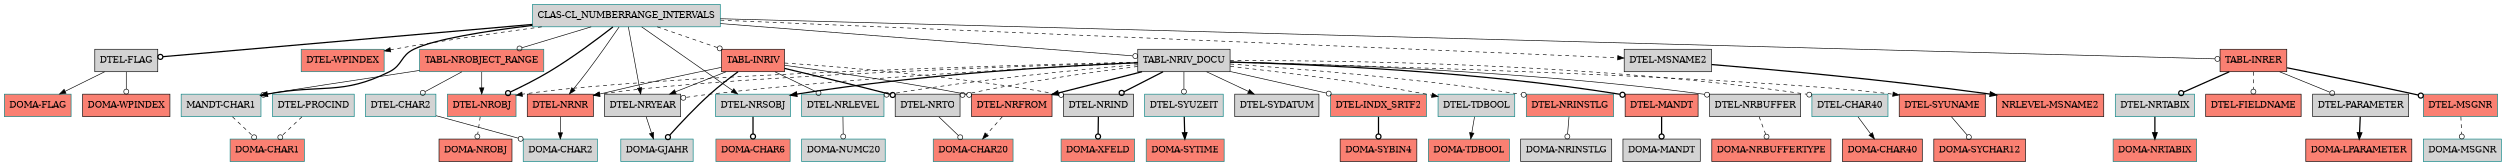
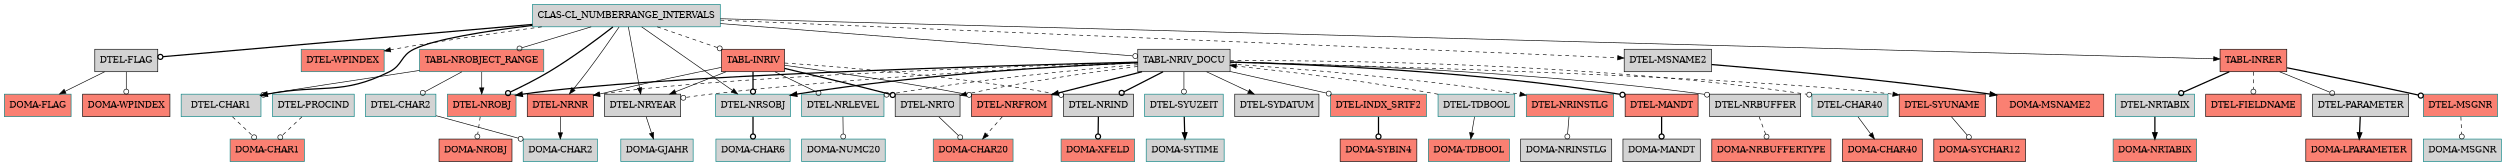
edge "CLAS-CL_NUMBERRANGE_INTERVALS" -> "TABL-INRER": arrowhead odot -> normal
edge "TABL-NRIV_DOCU" -> "DTEL-NROBJ": style dashed -> bold
edge "TABL-NRIV_DOCU" -> "DTEL-NRINSTLG": arrowhead odot -> normal
edge "TABL-NRIV_DOCU" -> "DTEL-NRTO": arrowhead odot -> normal
edge "TABL-NRIV_DOCU" -> "DTEL-TDBOOL": reversed
edge "TABL-INRIV" -> "DOMA-GJAHR": now "TABL-INRIV" -> "DTEL-NRSOBJ"
node "MANDT-CHAR1": label "MANDT-CHAR1" -> "DTEL-CHAR1"
node "NRLEVEL-MSNAME2": label "NRLEVEL-MSNAME2" -> "DOMA-MSNAME2"
node "DOMA-CHAR6": fillcolor salmon -> lightgrey
node "DOMA-SYTIME": fillcolor salmon -> lightgrey
